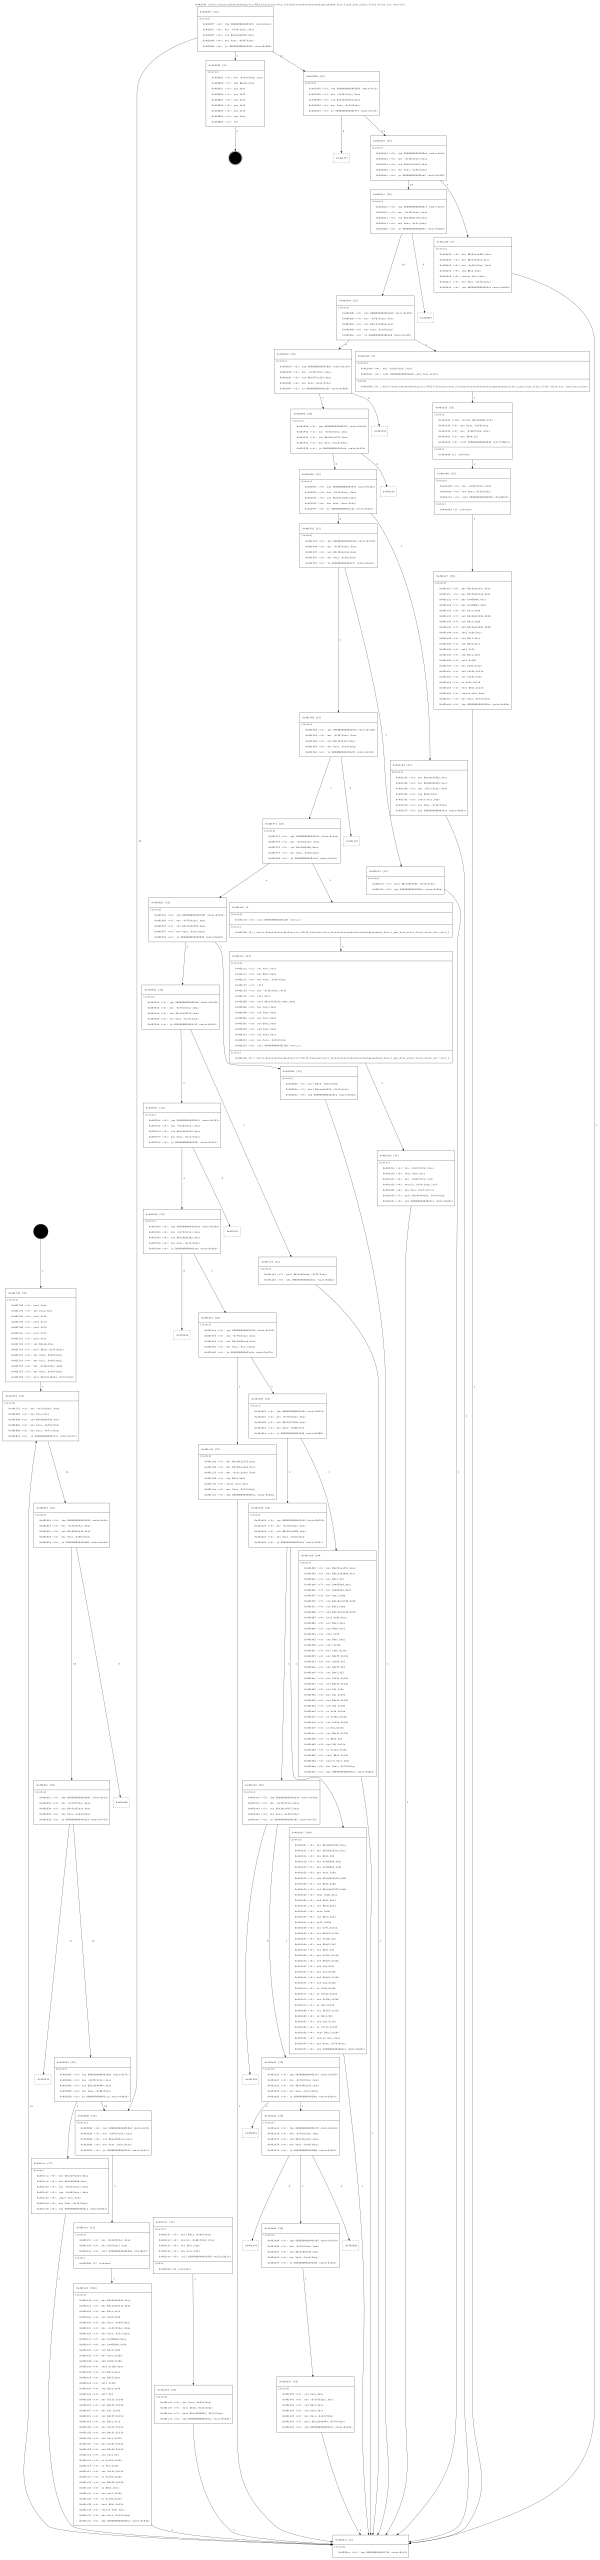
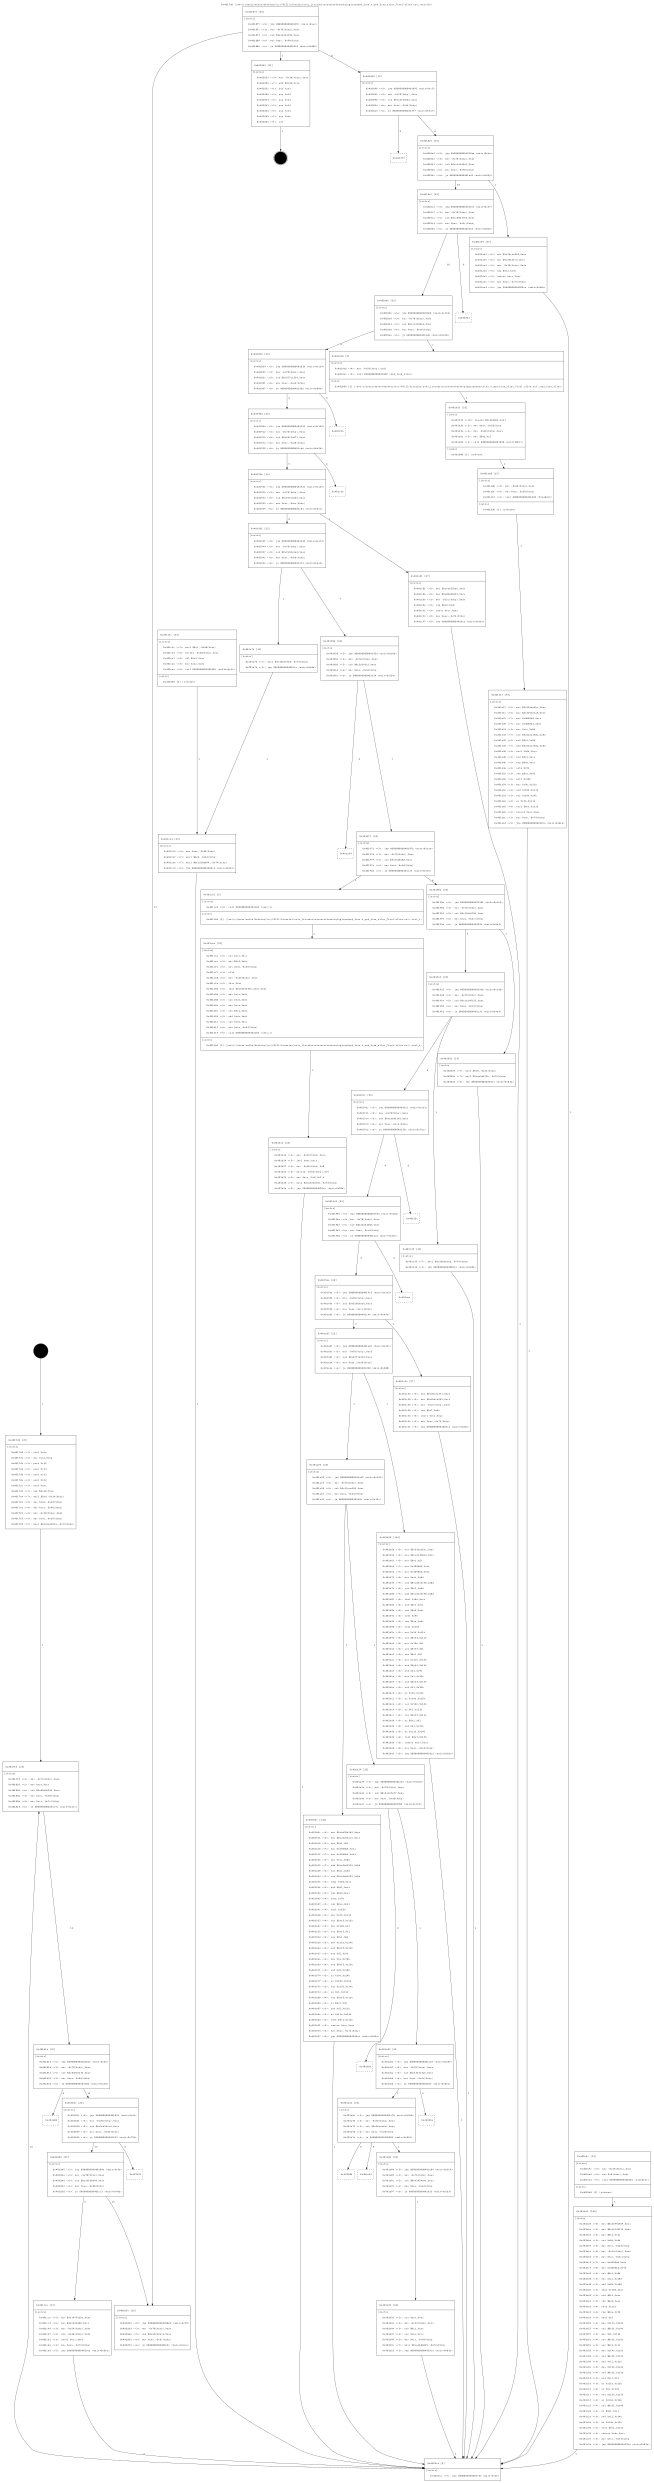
edge "0x401e74 [12]" -> "0x4020ca [5]": now "0x401e74 [12]" -> "0x401cb3 [23]"
edge "0x40185e [25]" -> "0x401b9c [13]": removed, label "1"
